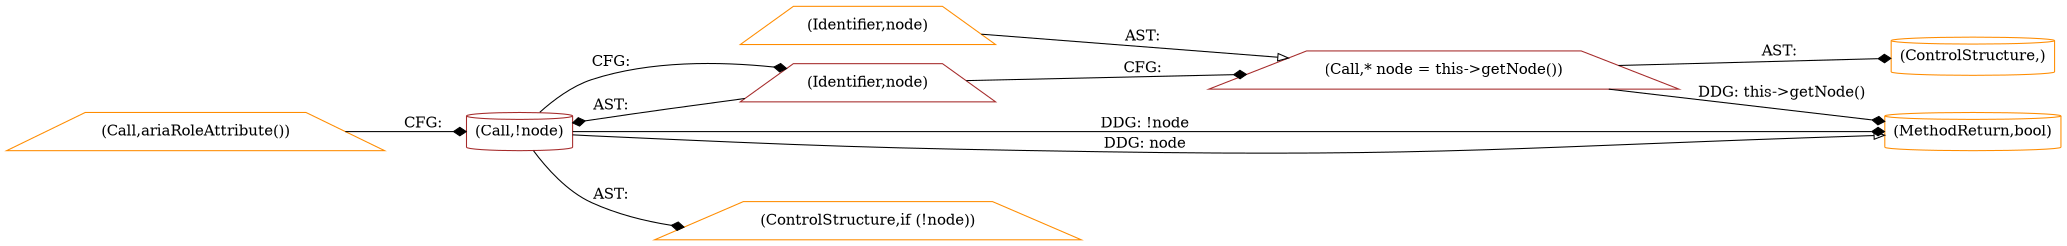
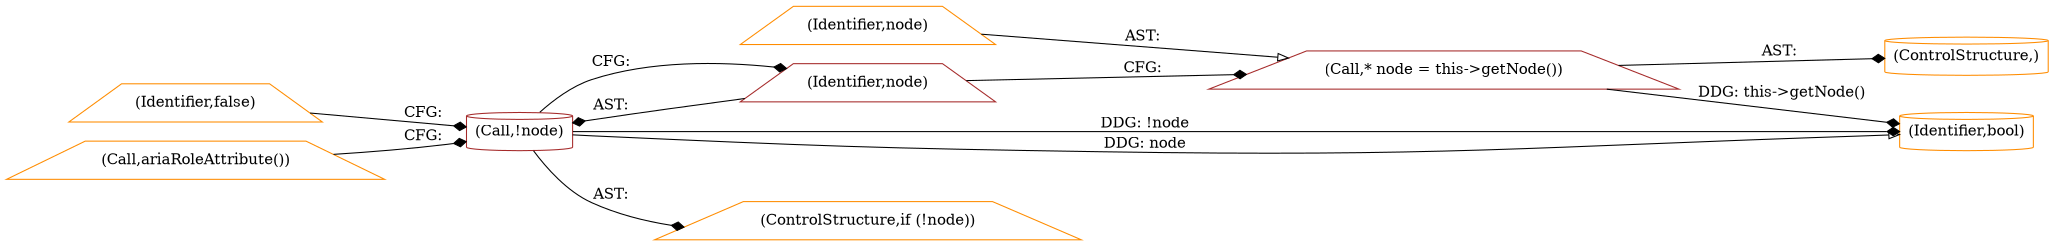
node "(Identifier,false)": added
node "(MethodReturn,bool)": label "(MethodReturn,bool)" -> "(Identifier,bool)"
